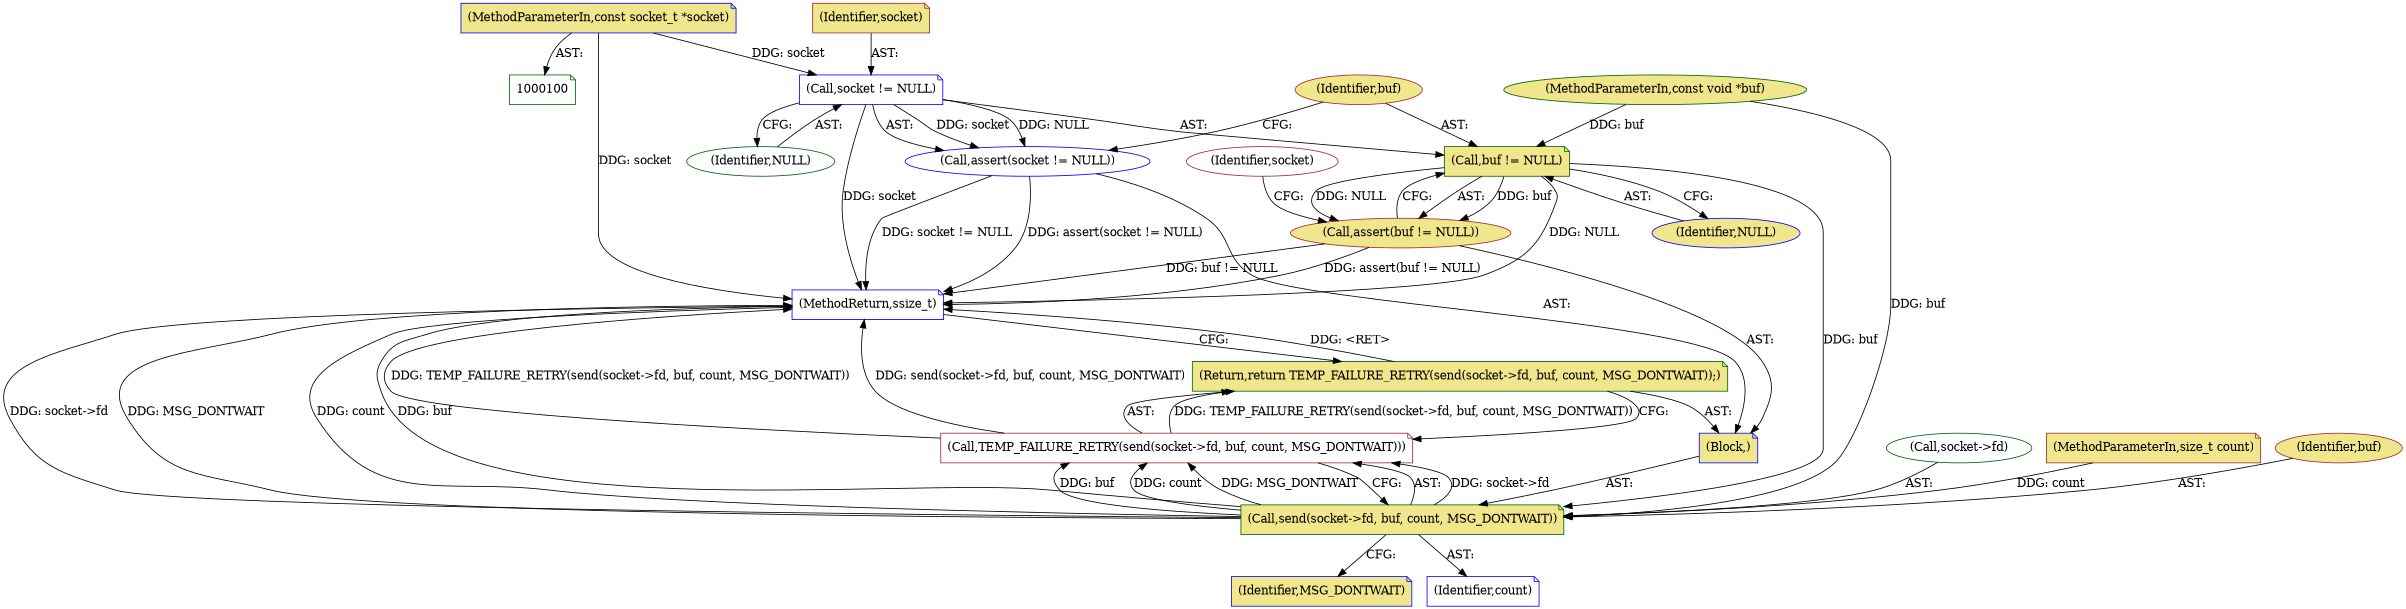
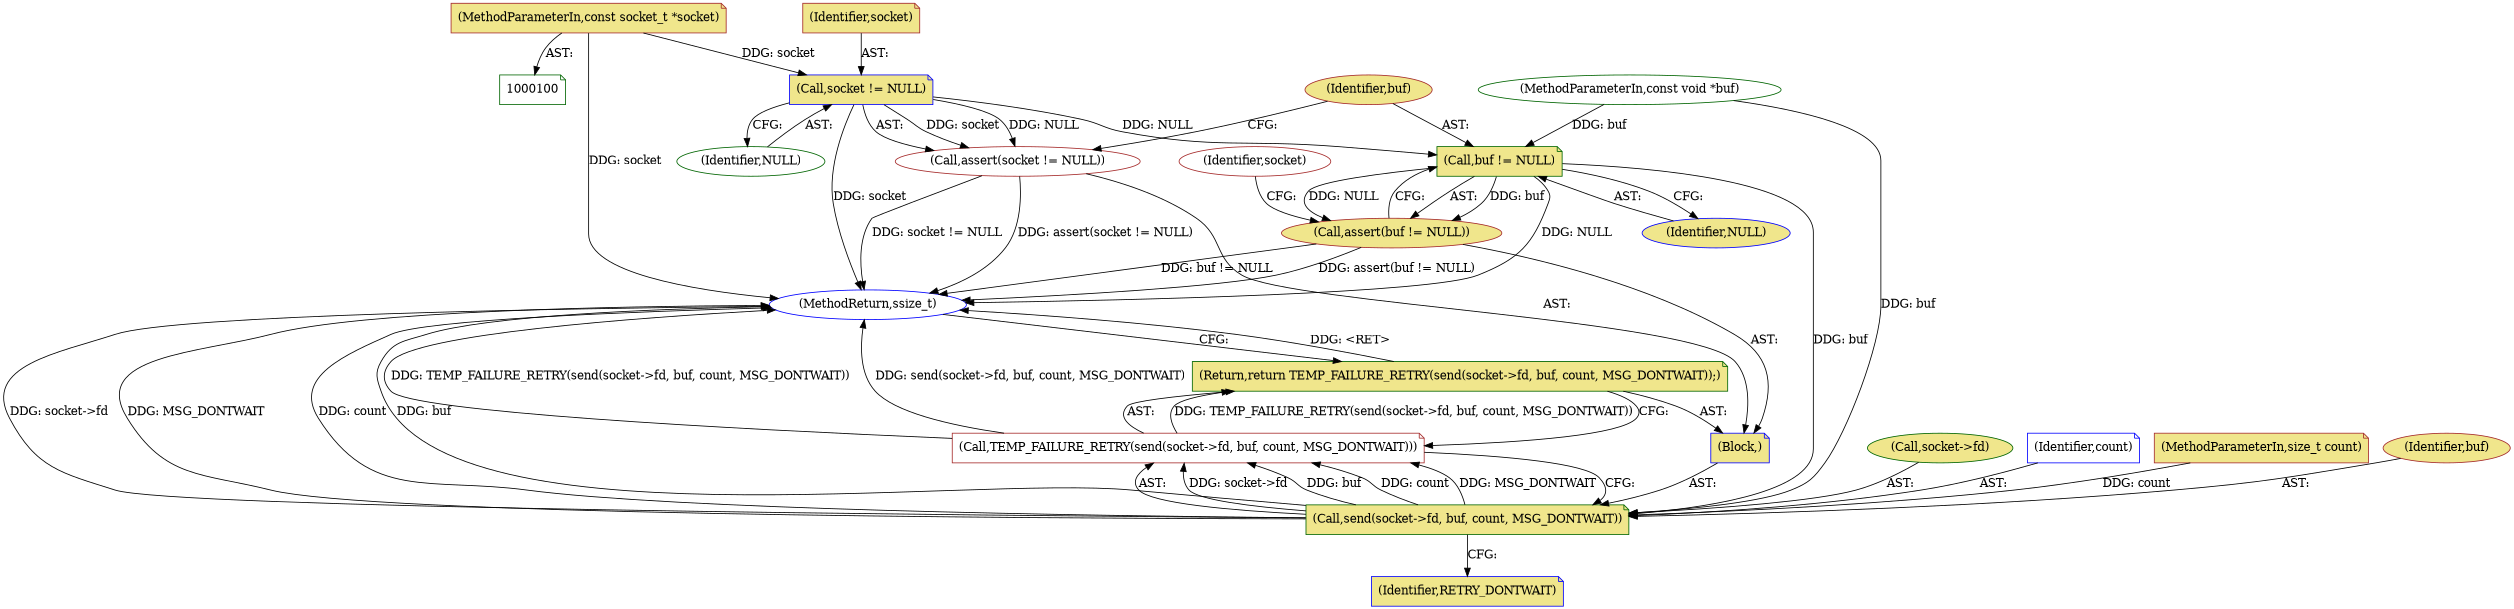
node "(MethodParameterIn,const socket_t *socket)": color blue -> brown
node "(Call,socket != NULL)": fillcolor white -> khaki
node "(MethodParameterIn,const void *buf)": fillcolor khaki -> white
edge "(Call,socket != NULL)" -> "(Call,buf != NULL)": label "AST: " -> "DDG: NULL"
node "(Call,assert(socket != NULL))": color blue -> brown
node "(MethodReturn,ssize_t)": shape note -> ellipse
node "(Call,socket->fd)": fillcolor white -> khaki
edge "(Call,send(socket->fd, buf, count, MSG_DONTWAIT))" -> "(Identifier,count)": reversed
node "(Identifier,MSG_DONTWAIT)": label "(Identifier,MSG_DONTWAIT)" -> "(Identifier,RETRY_DONTWAIT)"
